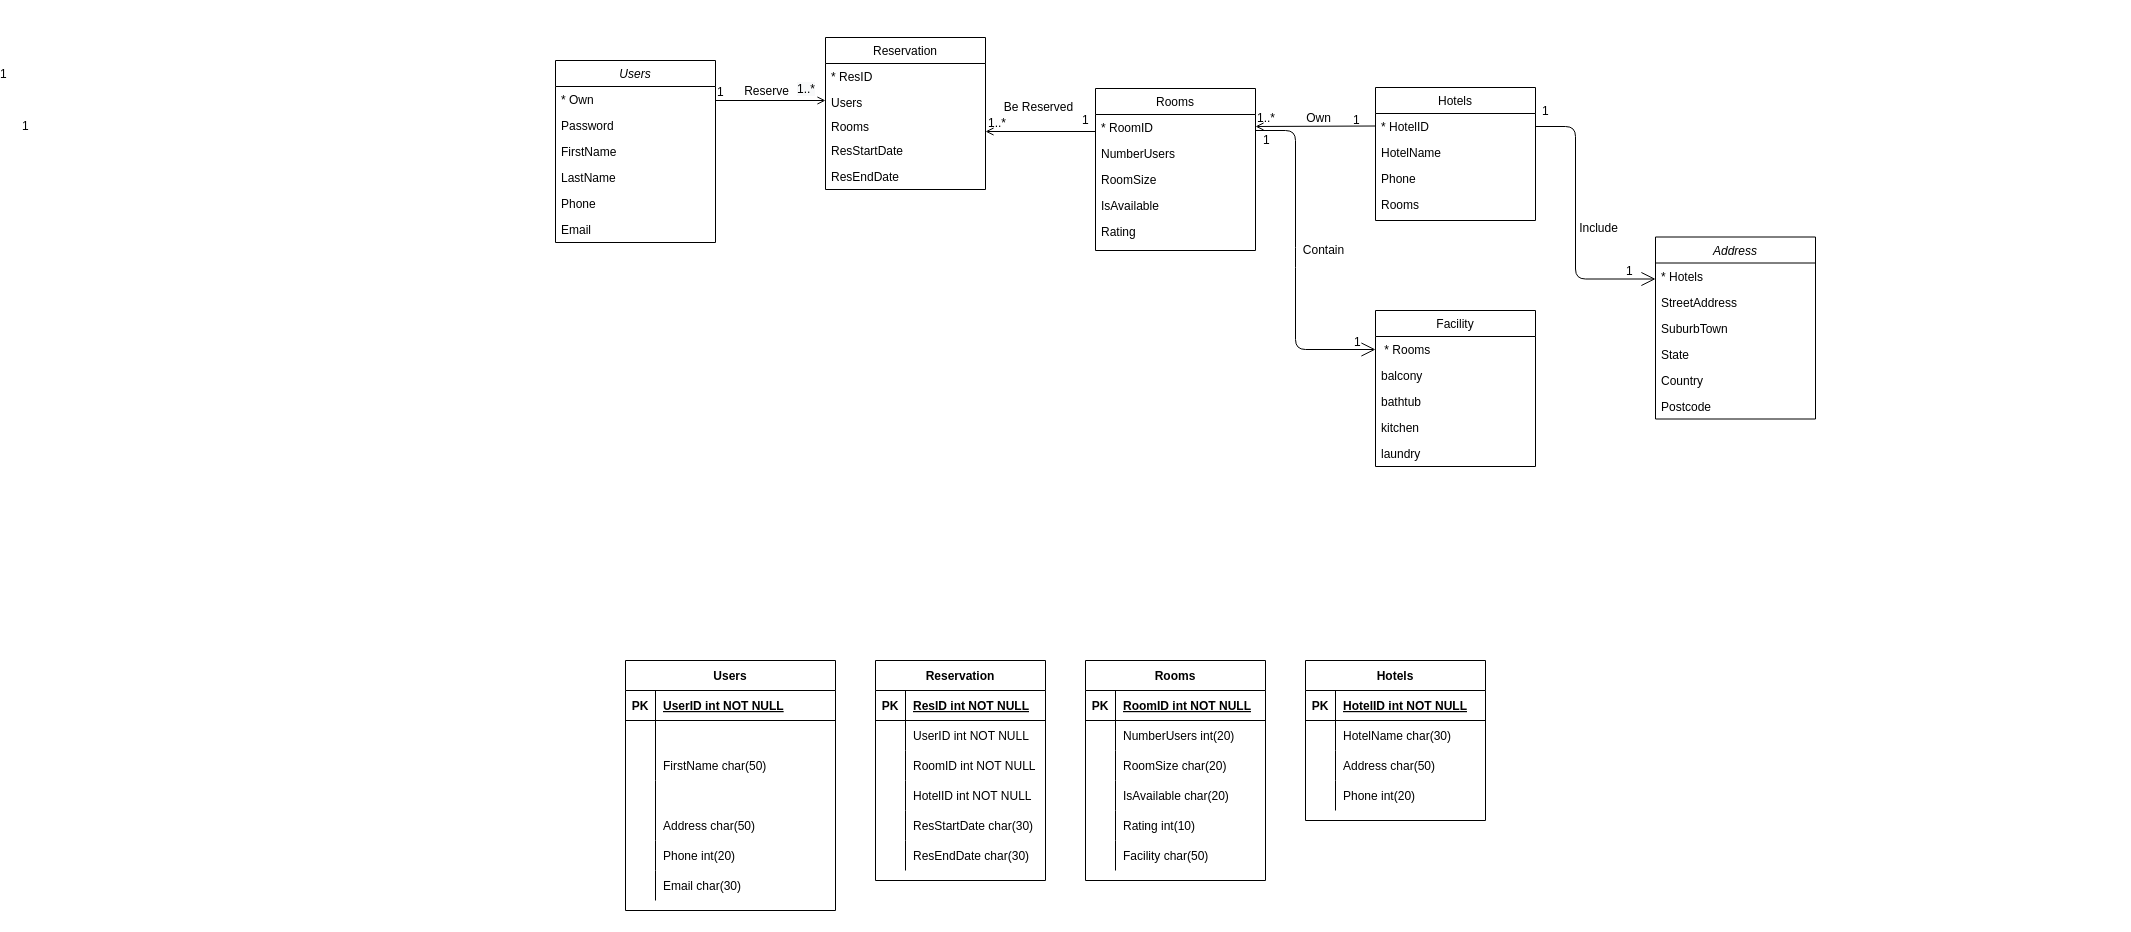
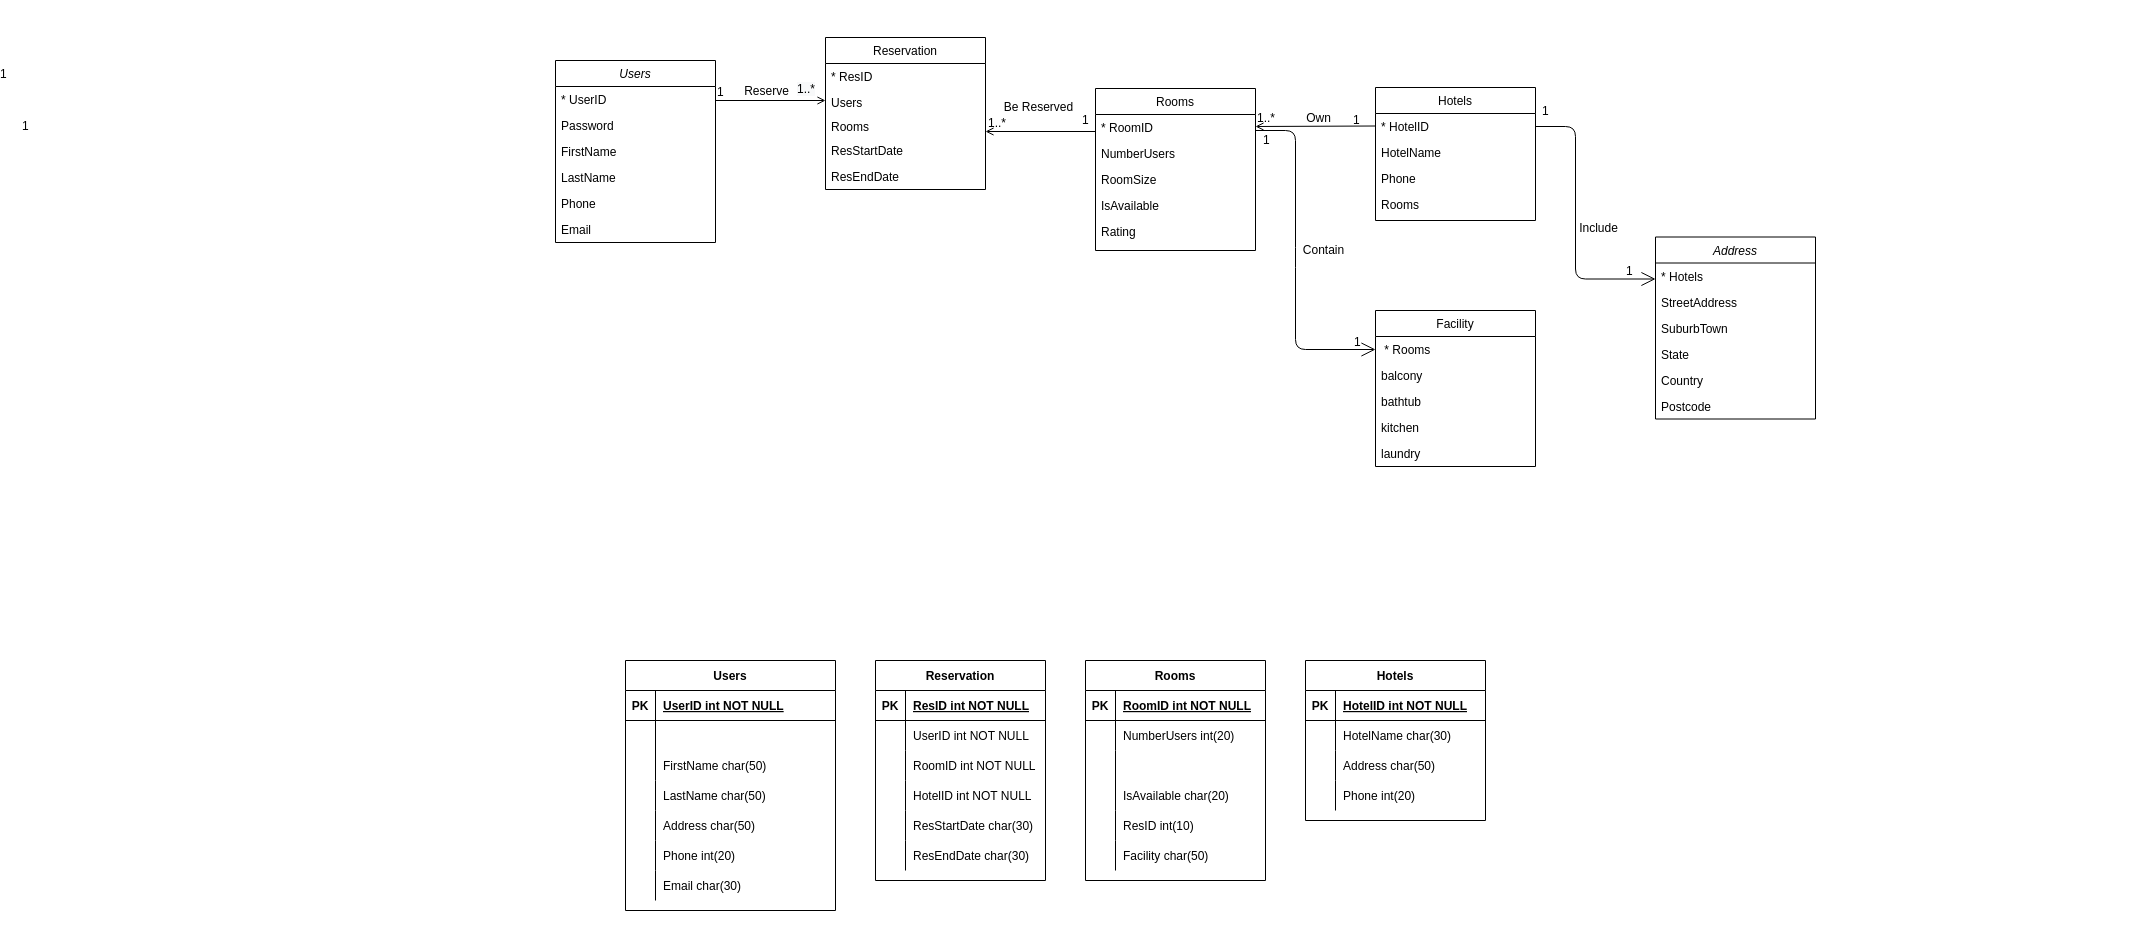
node "* Own": label "* Own" -> "* UserID"
node "RoomSize char(20)": removed
node "LastName char(50)": added
node "Rating int(10)": label "Rating int(10)" -> "ResID int(10)"
